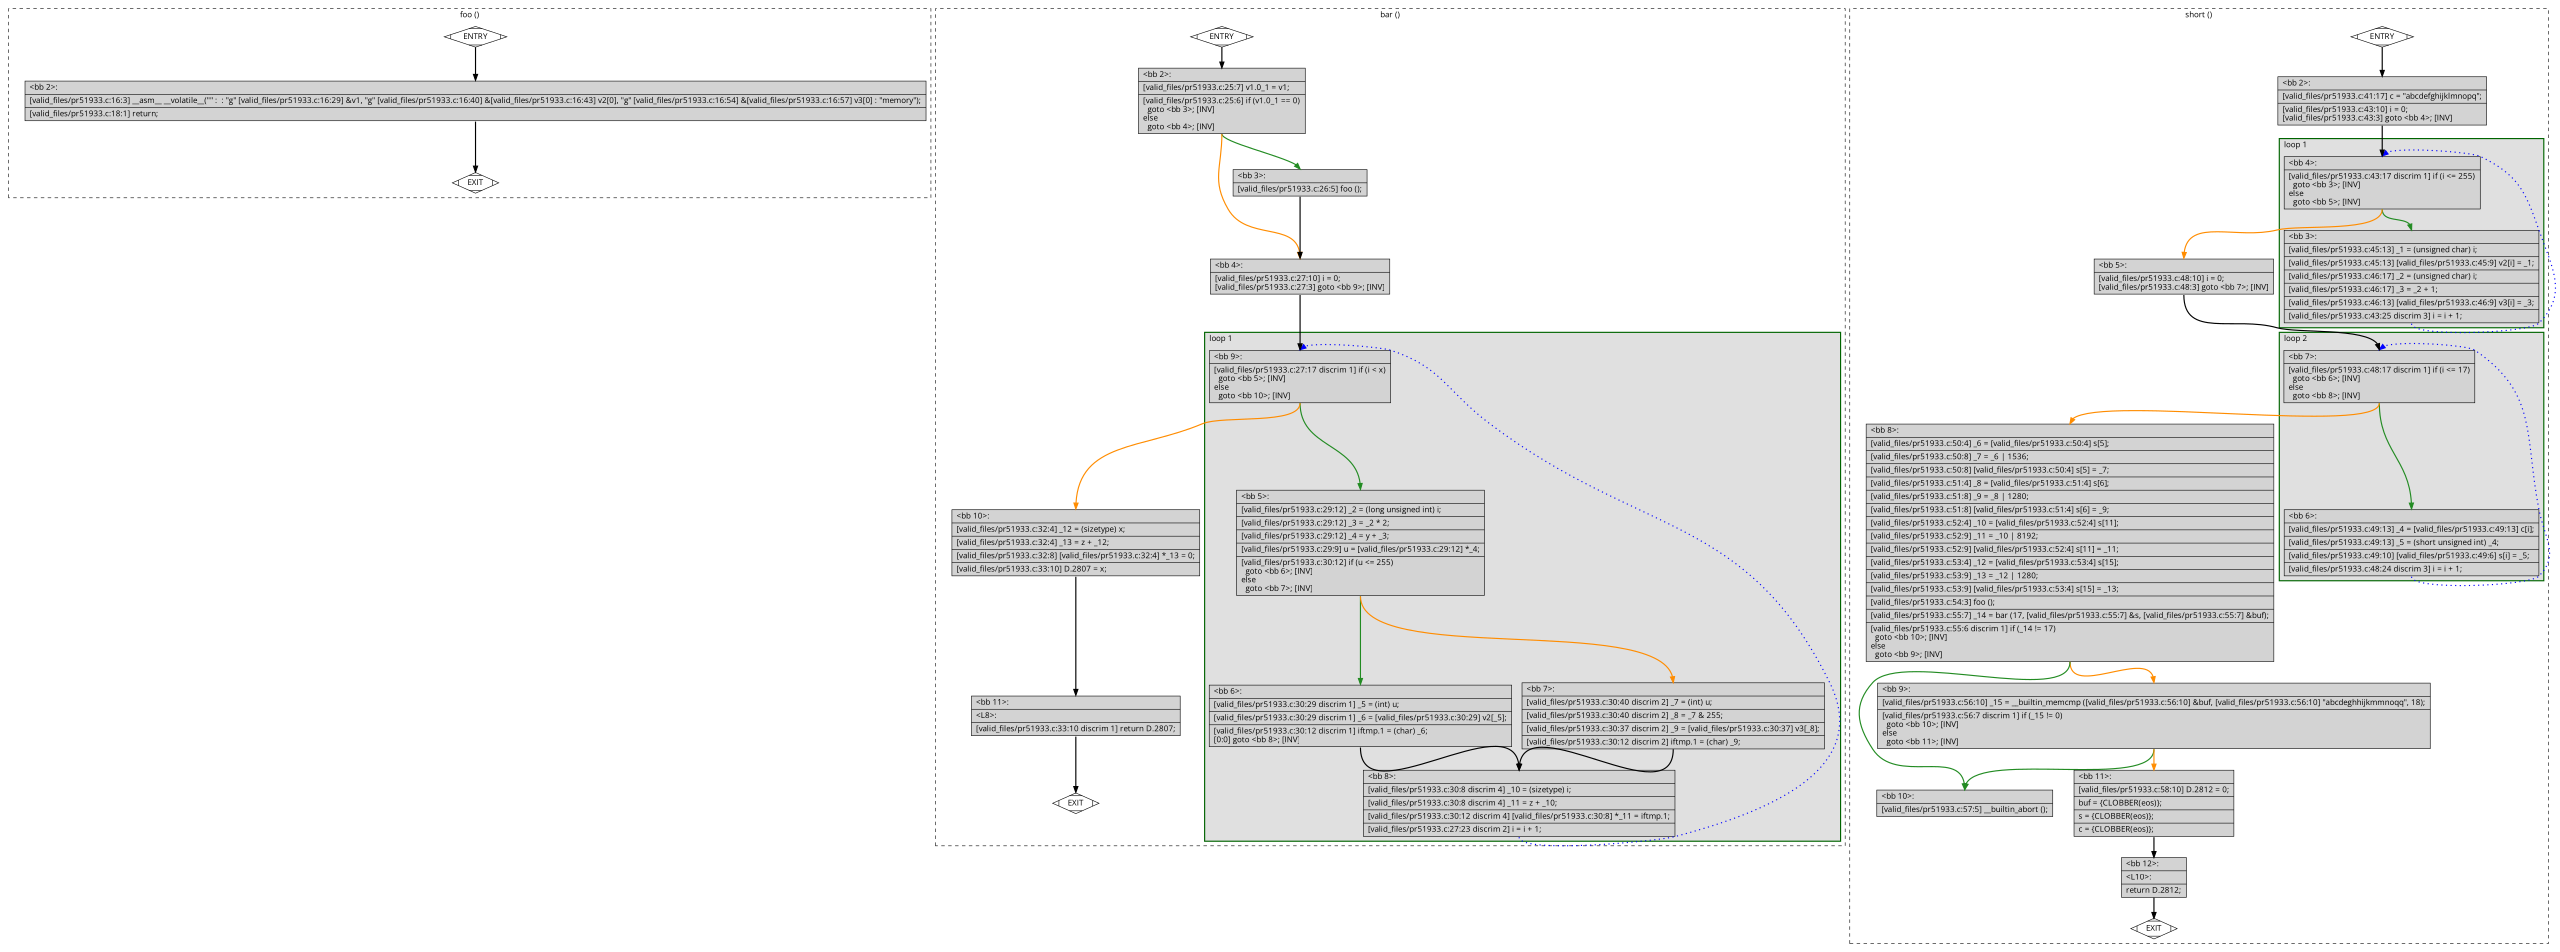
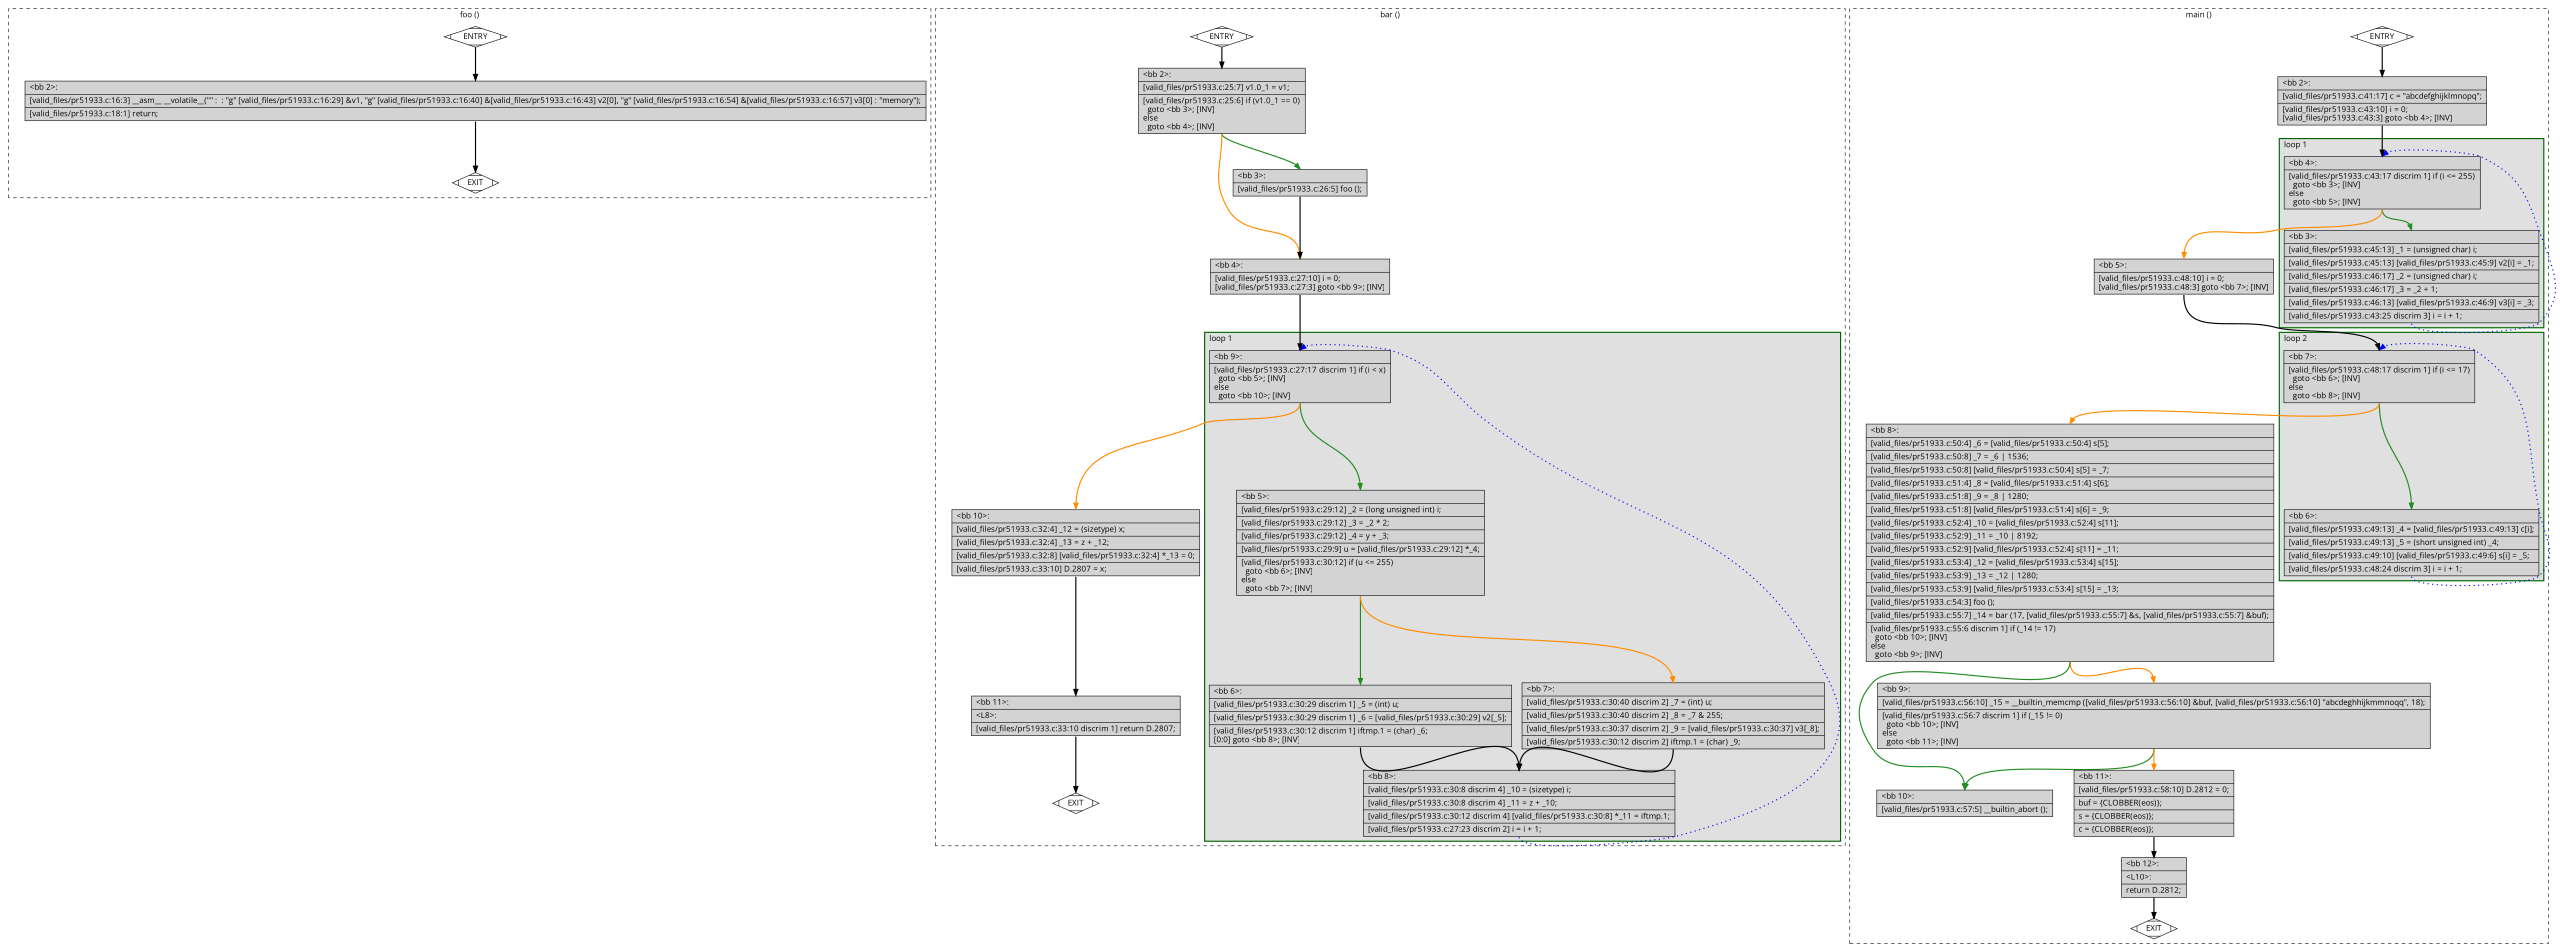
cluster "short ()": label "short ()" -> "main ()"
